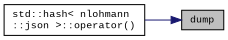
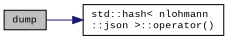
edge "std::hash< nlohmann ::json >::operator()" -> "dump": reversed
